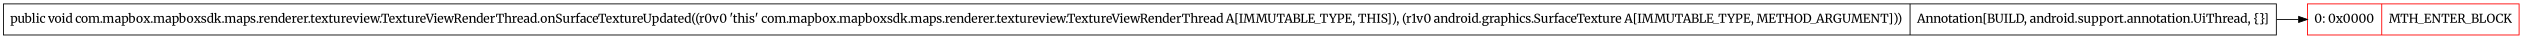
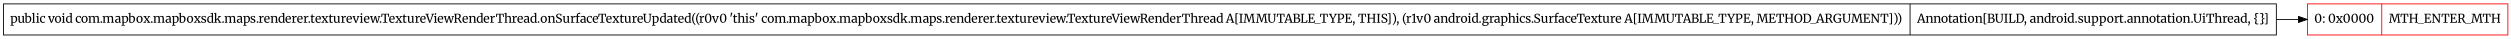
node "0: 0x0000": text "MTH_ENTER_BLOCK" -> "MTH_ENTER_MTH"
